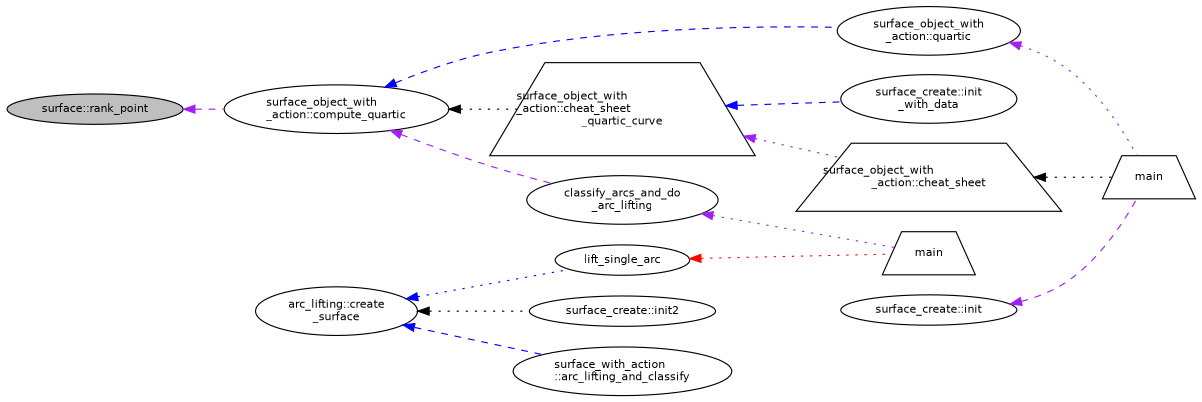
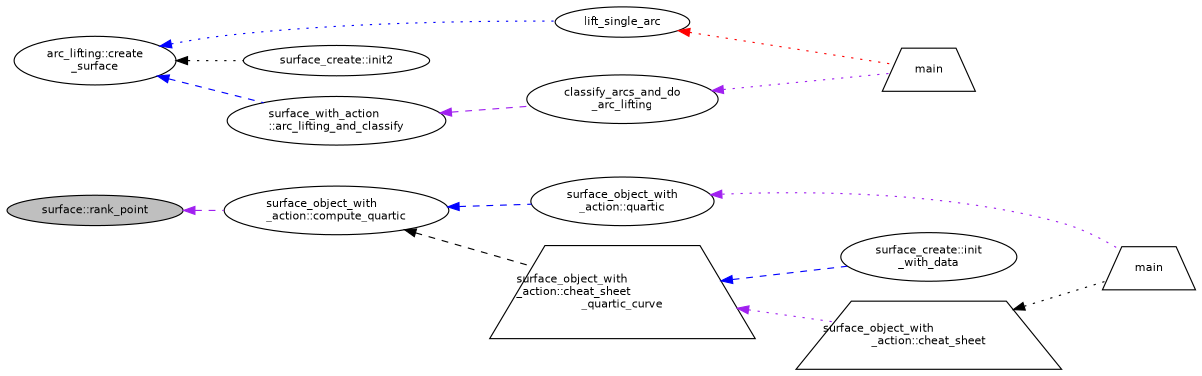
edge "surface_object_with _action::cheat_sheet _quartic_curve" -> "surface_object_with _action::compute_quartic": style dotted -> dashed
edge "classify_arcs_and_do _arc_lifting" -> "surface_object_with _action::compute_quartic": now "classify_arcs_and_do _arc_lifting" -> "surface_with_action ::arc_lifting_and_classify"
node "surface_create::init": removed
